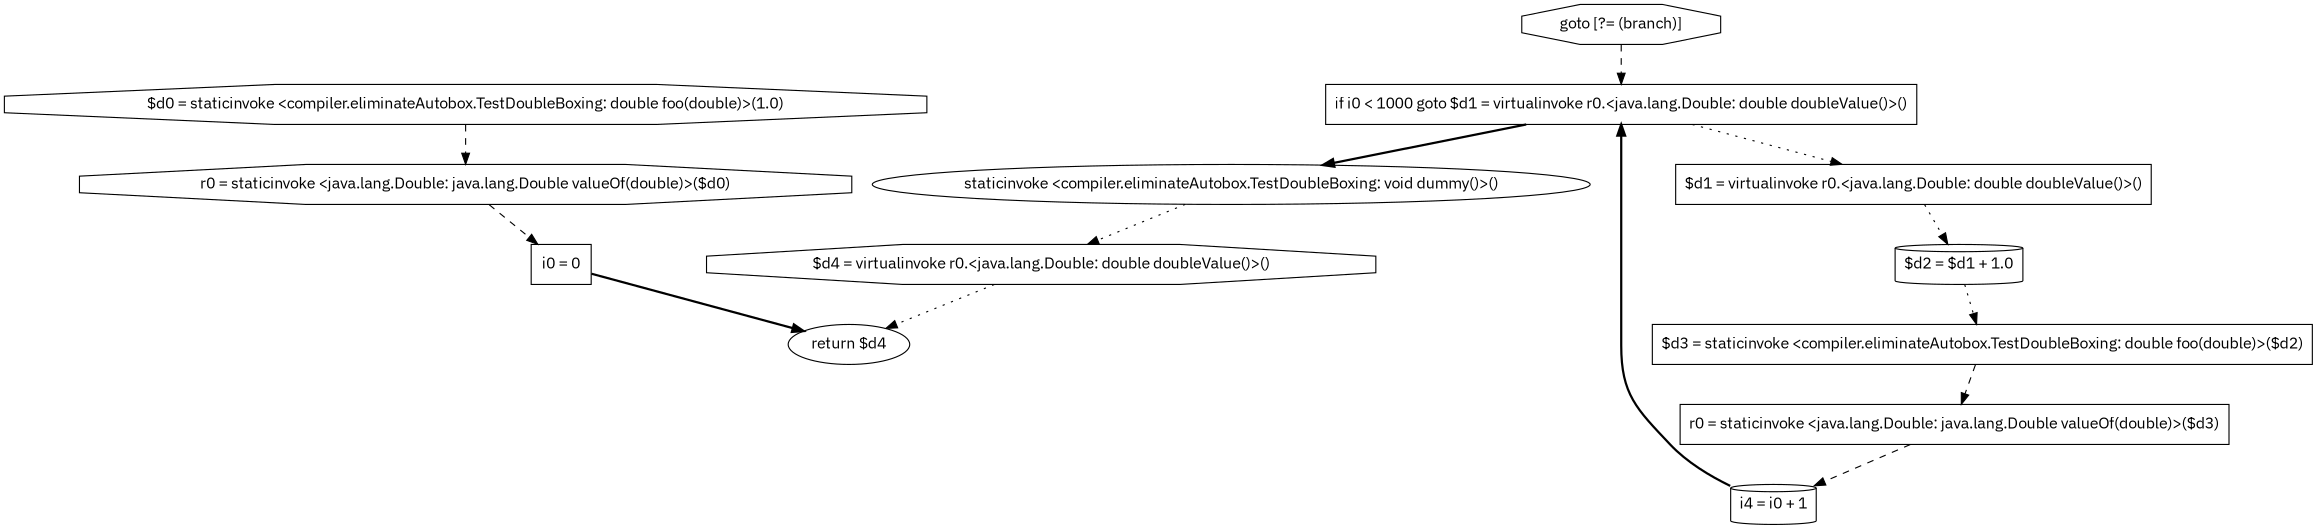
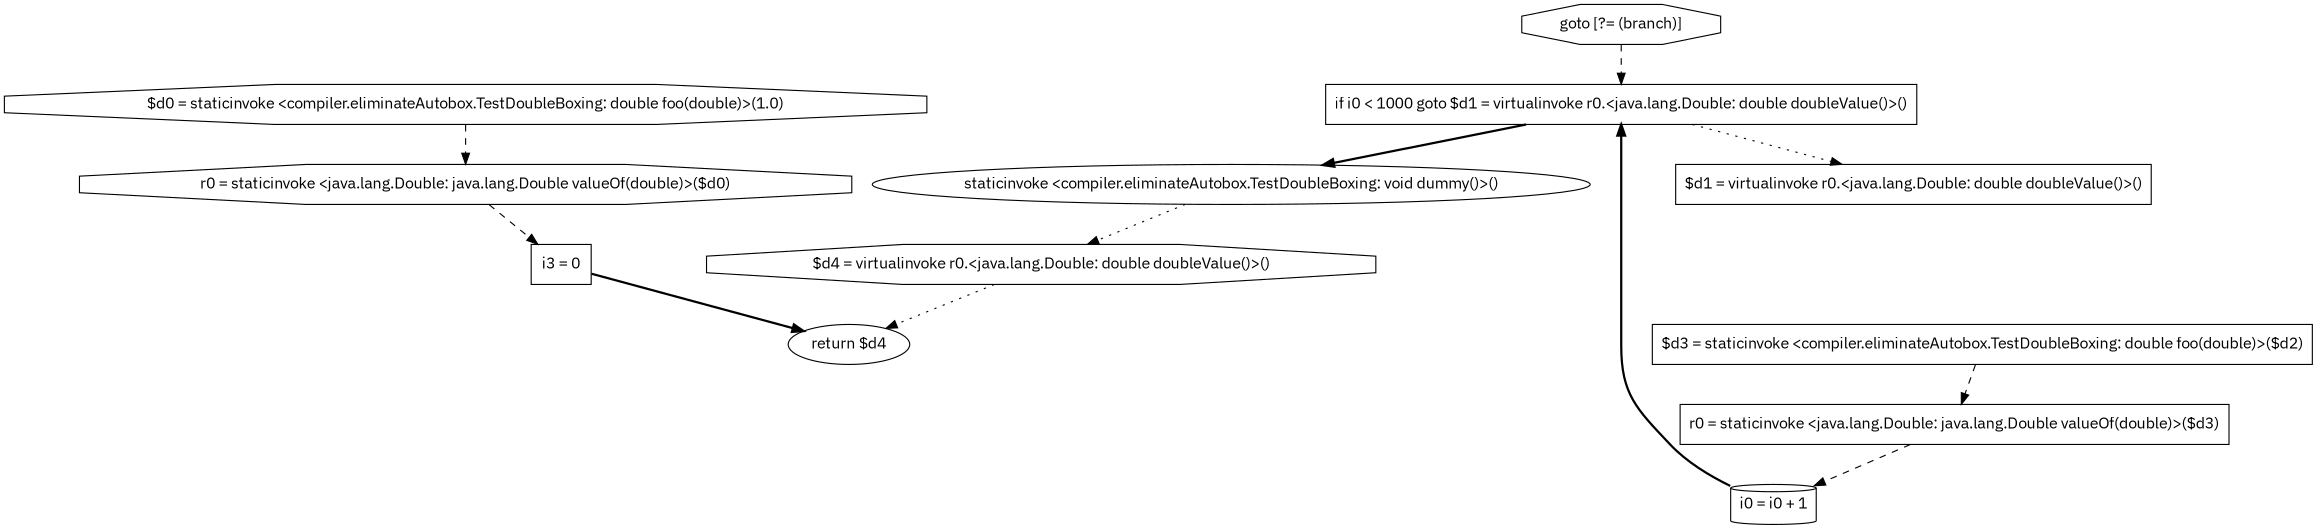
node "i0 = 0": label "i0 = 0" -> "i3 = 0"
node "$d2 = $d1 + 1.0": removed
node "i4 = i0 + 1": label "i4 = i0 + 1" -> "i0 = i0 + 1"
